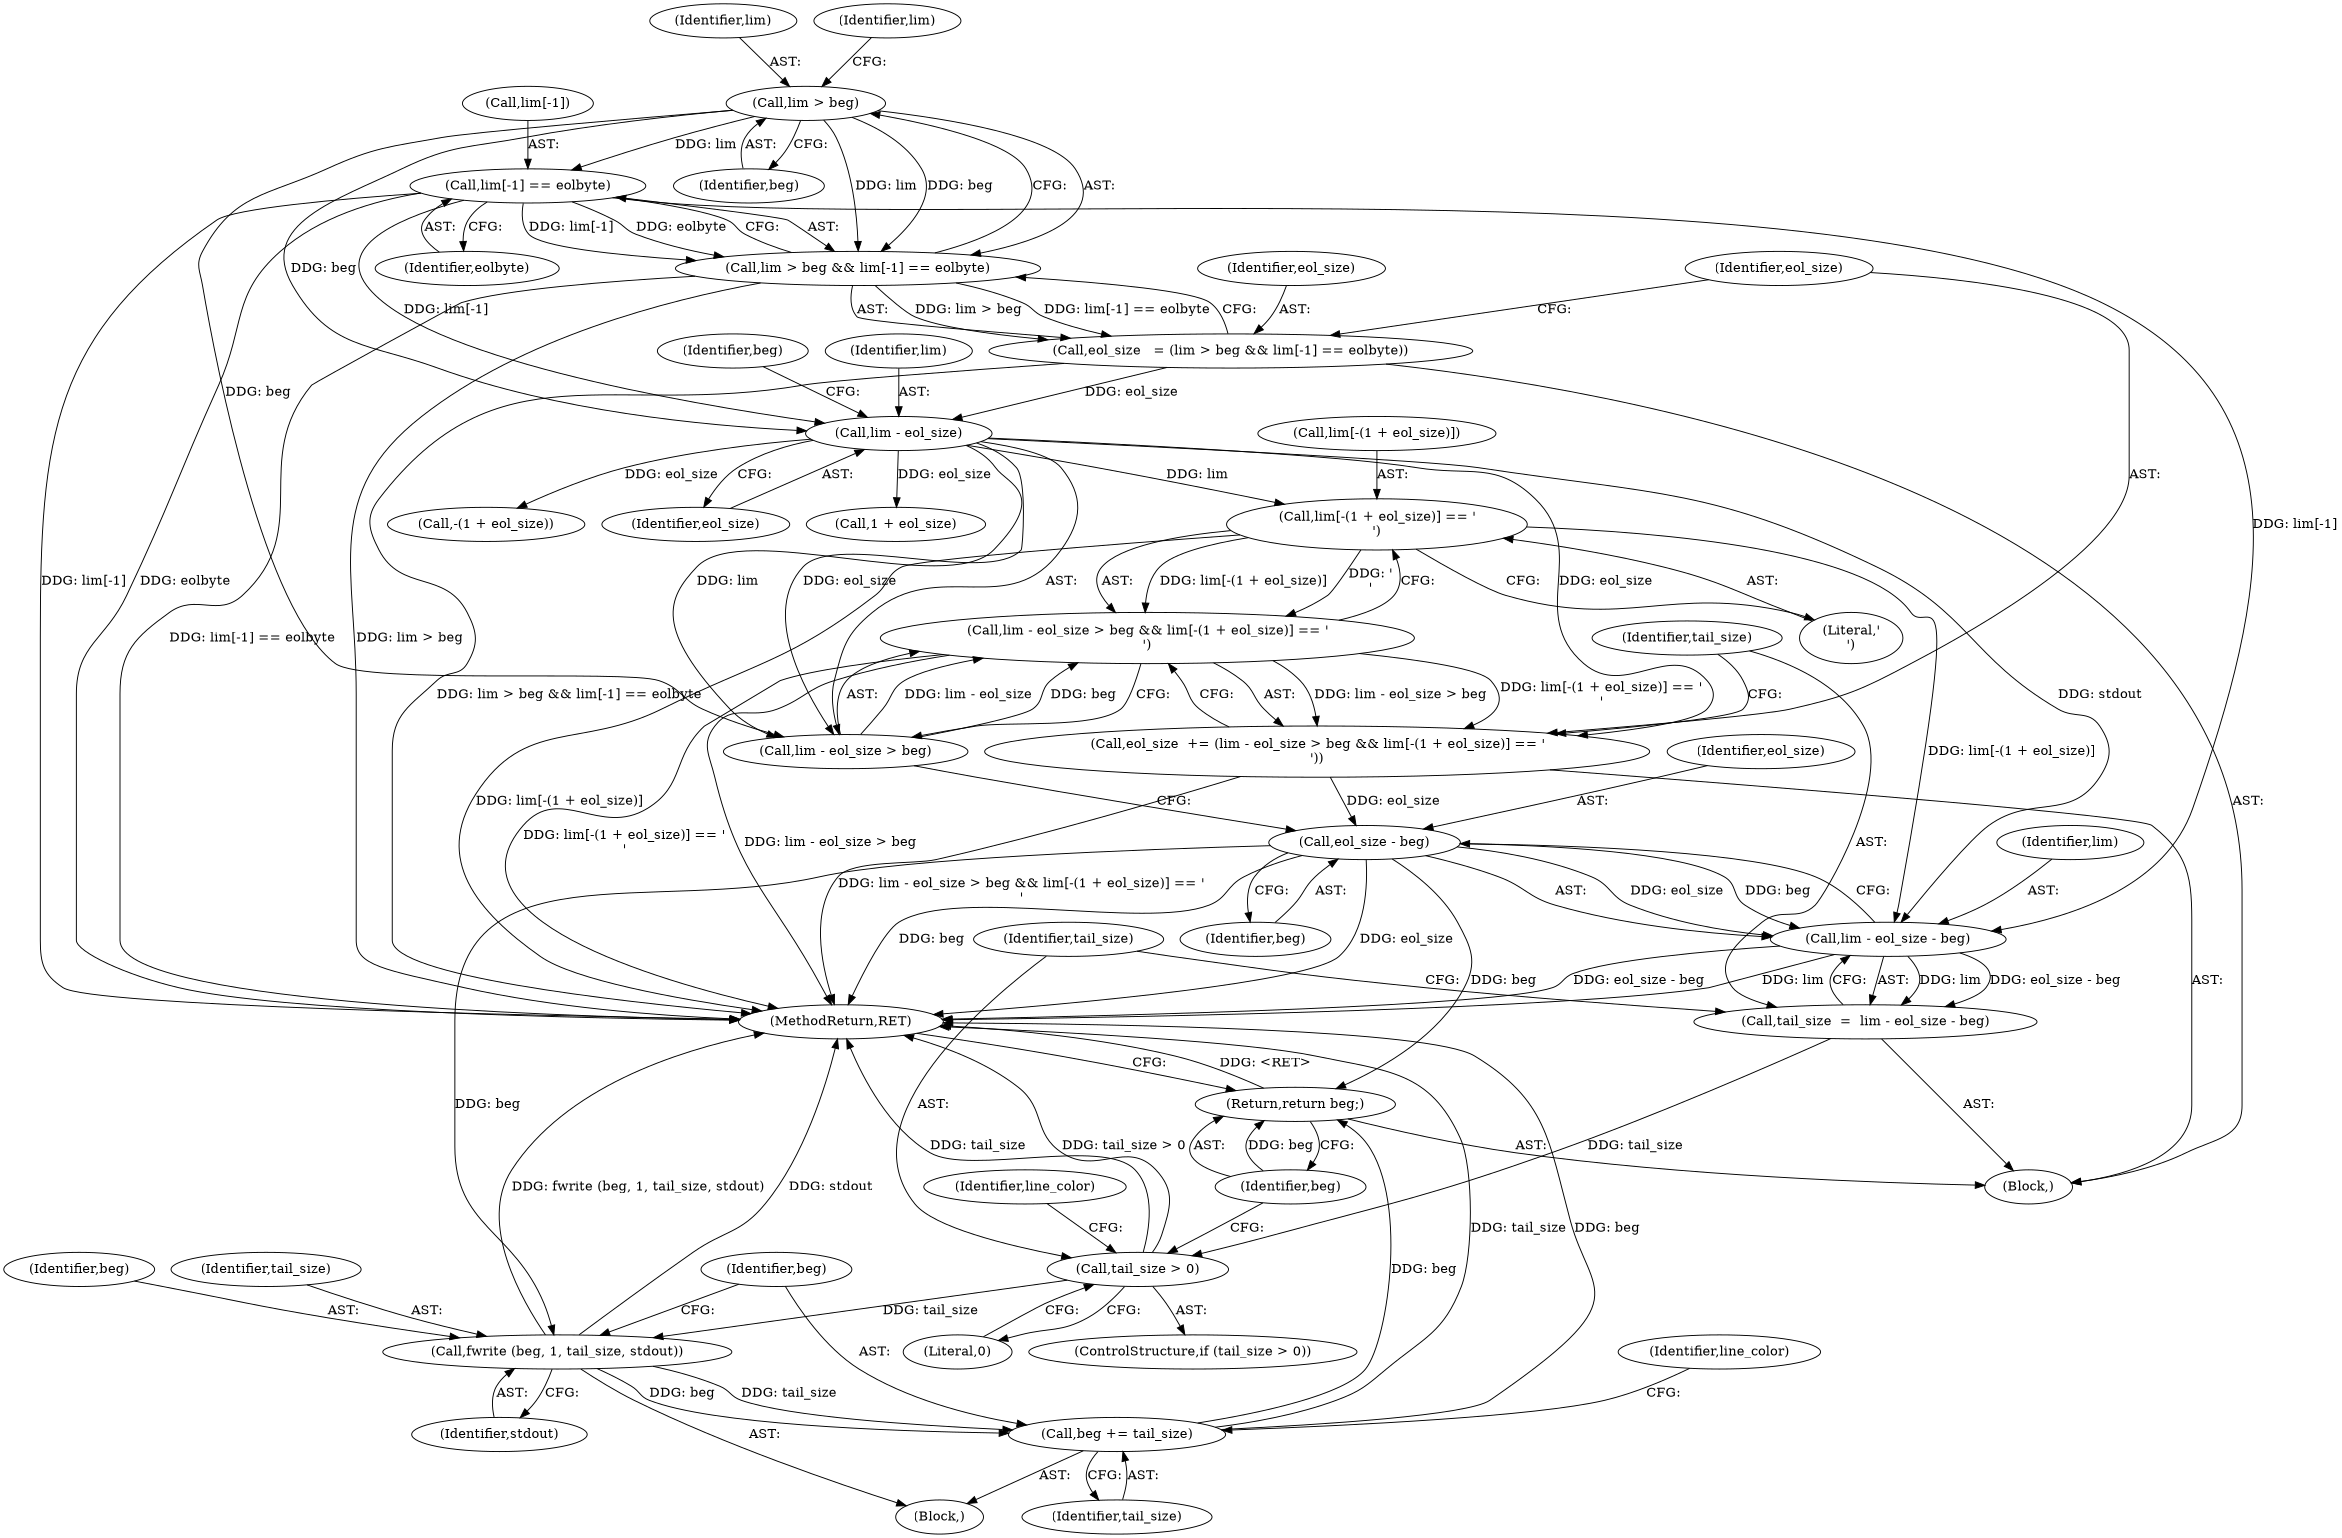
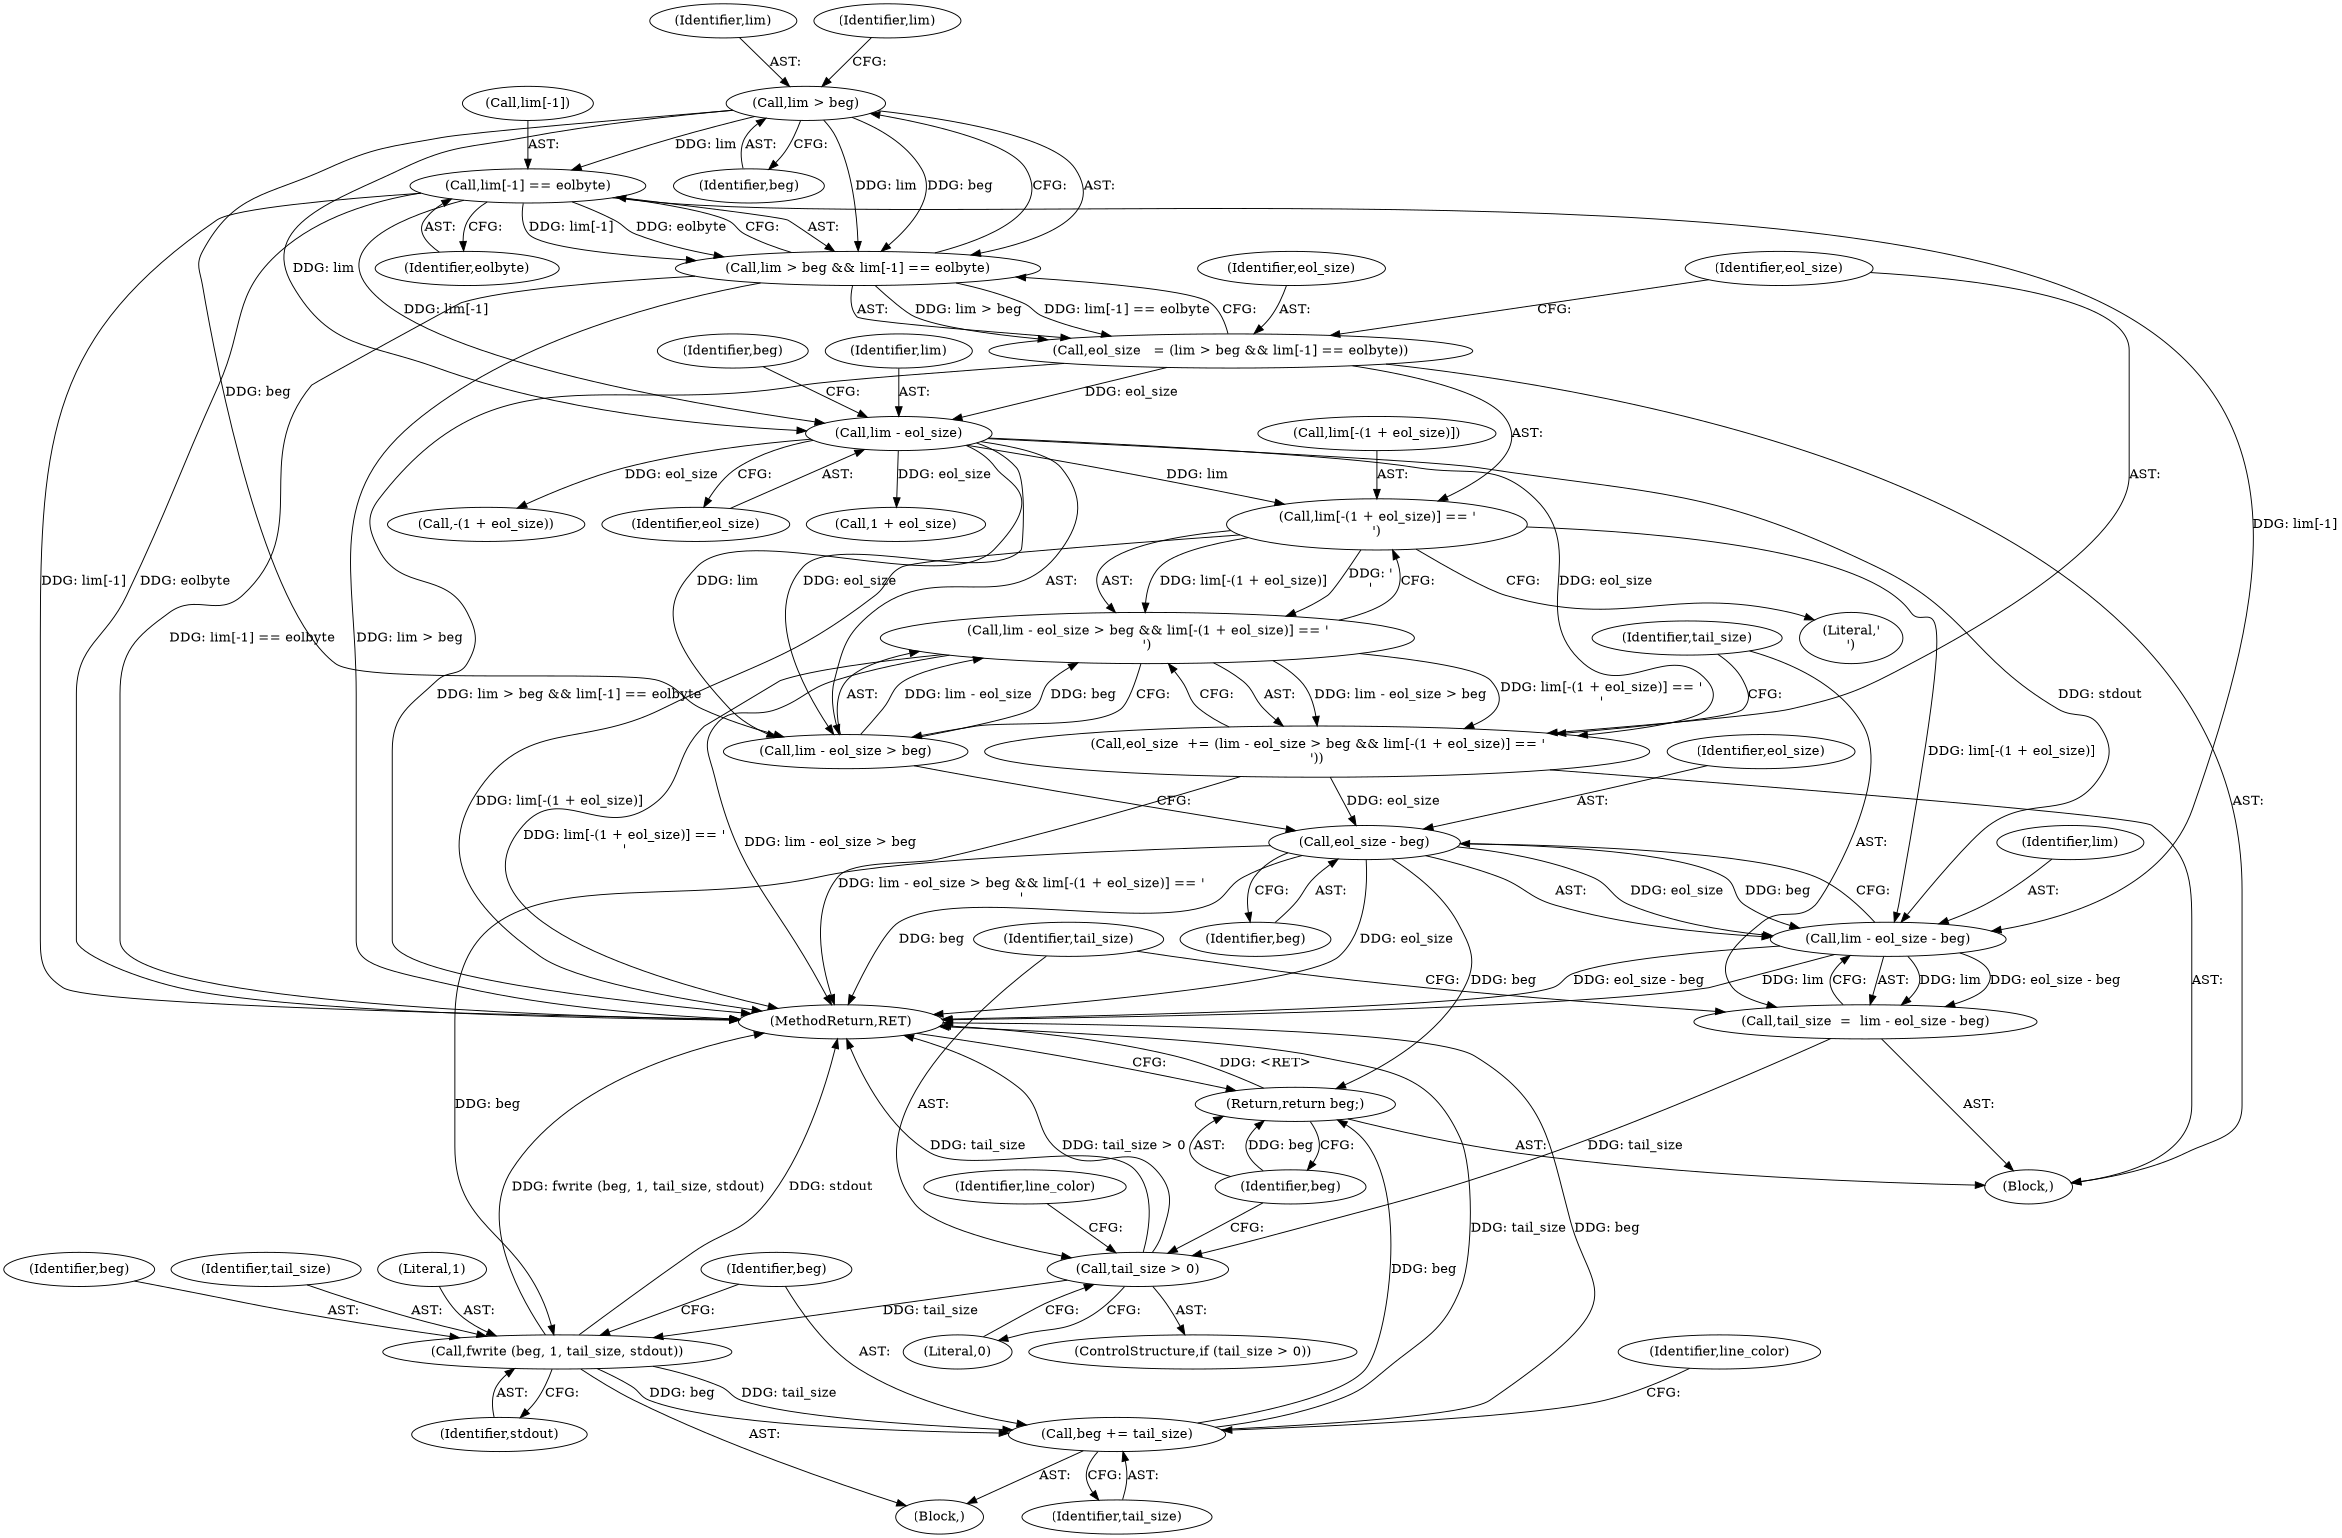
edge "(Call,lim > beg)" -> "(Call,lim - eol_size)": label "DDG: beg" -> "DDG: lim"
edge "(Literal,' ')" -> "(Call,lim[-(1 + eol_size)] == ' ')": now "(Call,eol_size   = (lim > beg && lim[-1] == eolbyte))" -> "(Call,lim[-(1 + eol_size)] == ' ')"
node "(Literal,1)": added
